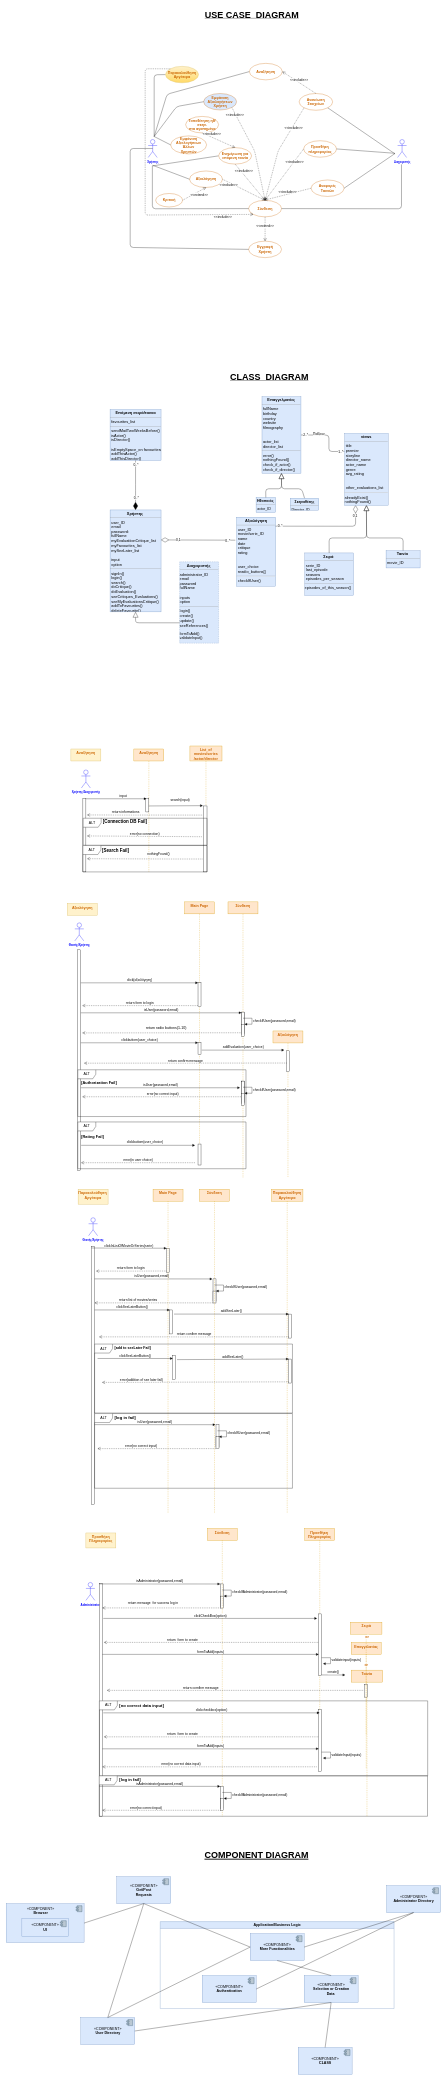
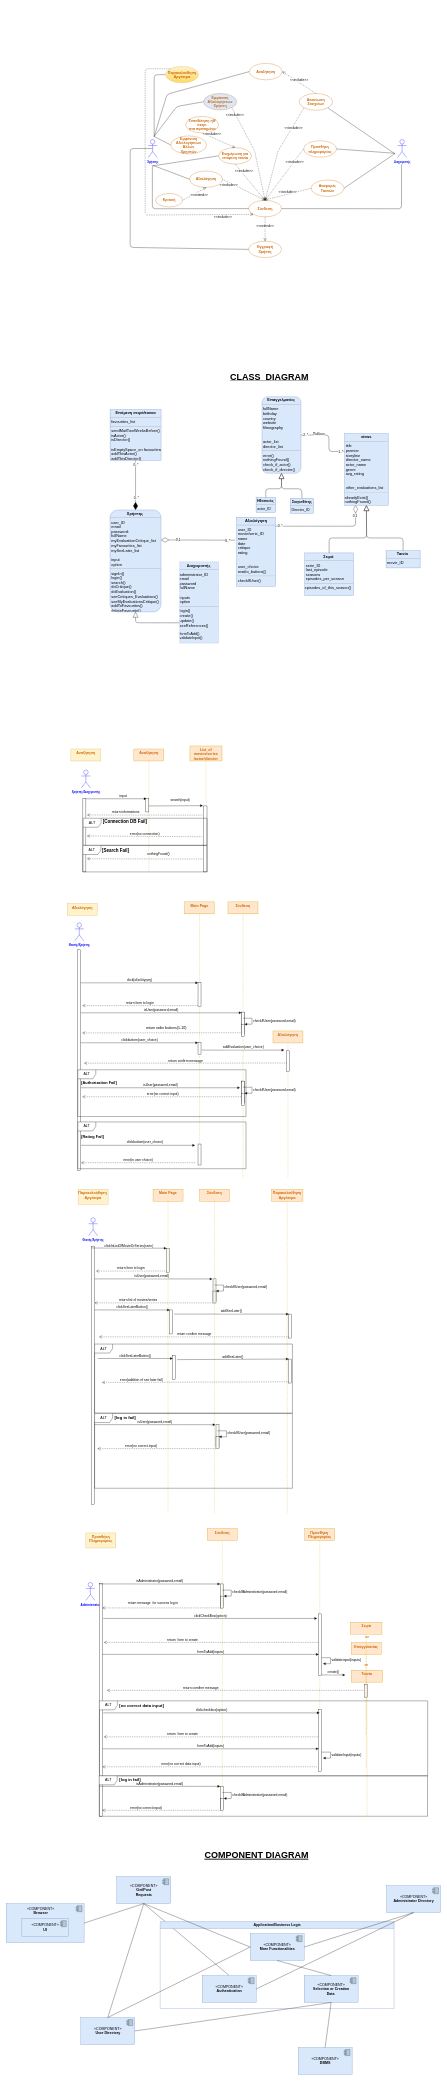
node "USE CASE DIAGRAM": removed
node "Επαγγελματίες fullName birthday country website filmography actor_list director_list error() nothingFound() check_if_actor() check_if_director()": shape rectangle -> rounded rectangle
node "Σκηνοθέτης Director_ID": size 29x12 -> 23x15
node "Χρήστης user_ID email password: fullName myEvaluatiionCritique_list myFavourites_list mySeeLater_list input option signIn() login() search() doCritique() doEvaluation() seeCritiques_Evaluations() seeMyEvaluationsCritique() addToFavourites() deleteFavourite()": shape rectangle -> rounded rectangle
node "[add to seeLater Fail]": removed
edge "«COMPONENT» Get/Post Requests" -- "«COMPONENT» Authentication": added
node "«COMPONENT» CLASS": label "«COMPONENT» CLASS" -> "«COMPONENT» DBMS"
